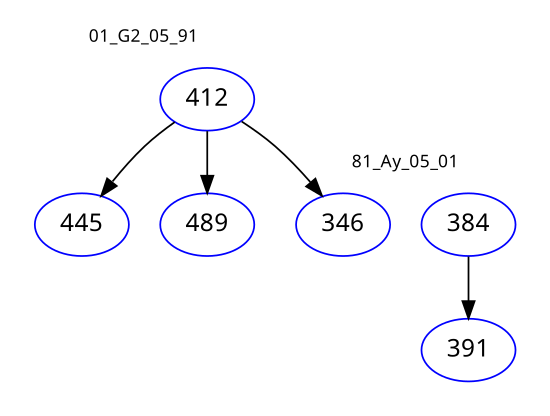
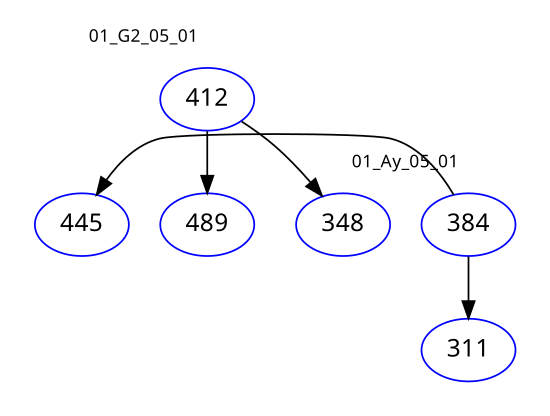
cluster "01_G2_05_91": label "01_G2_05_91" -> "01_G2_05_01"
edge "412" -> "445": now "384" -> "445"
cluster "81_Ay_05_01": label "81_Ay_05_01" -> "01_Ay_05_01"
node "346": label "346" -> "348"
node "391": label "391" -> "311"
